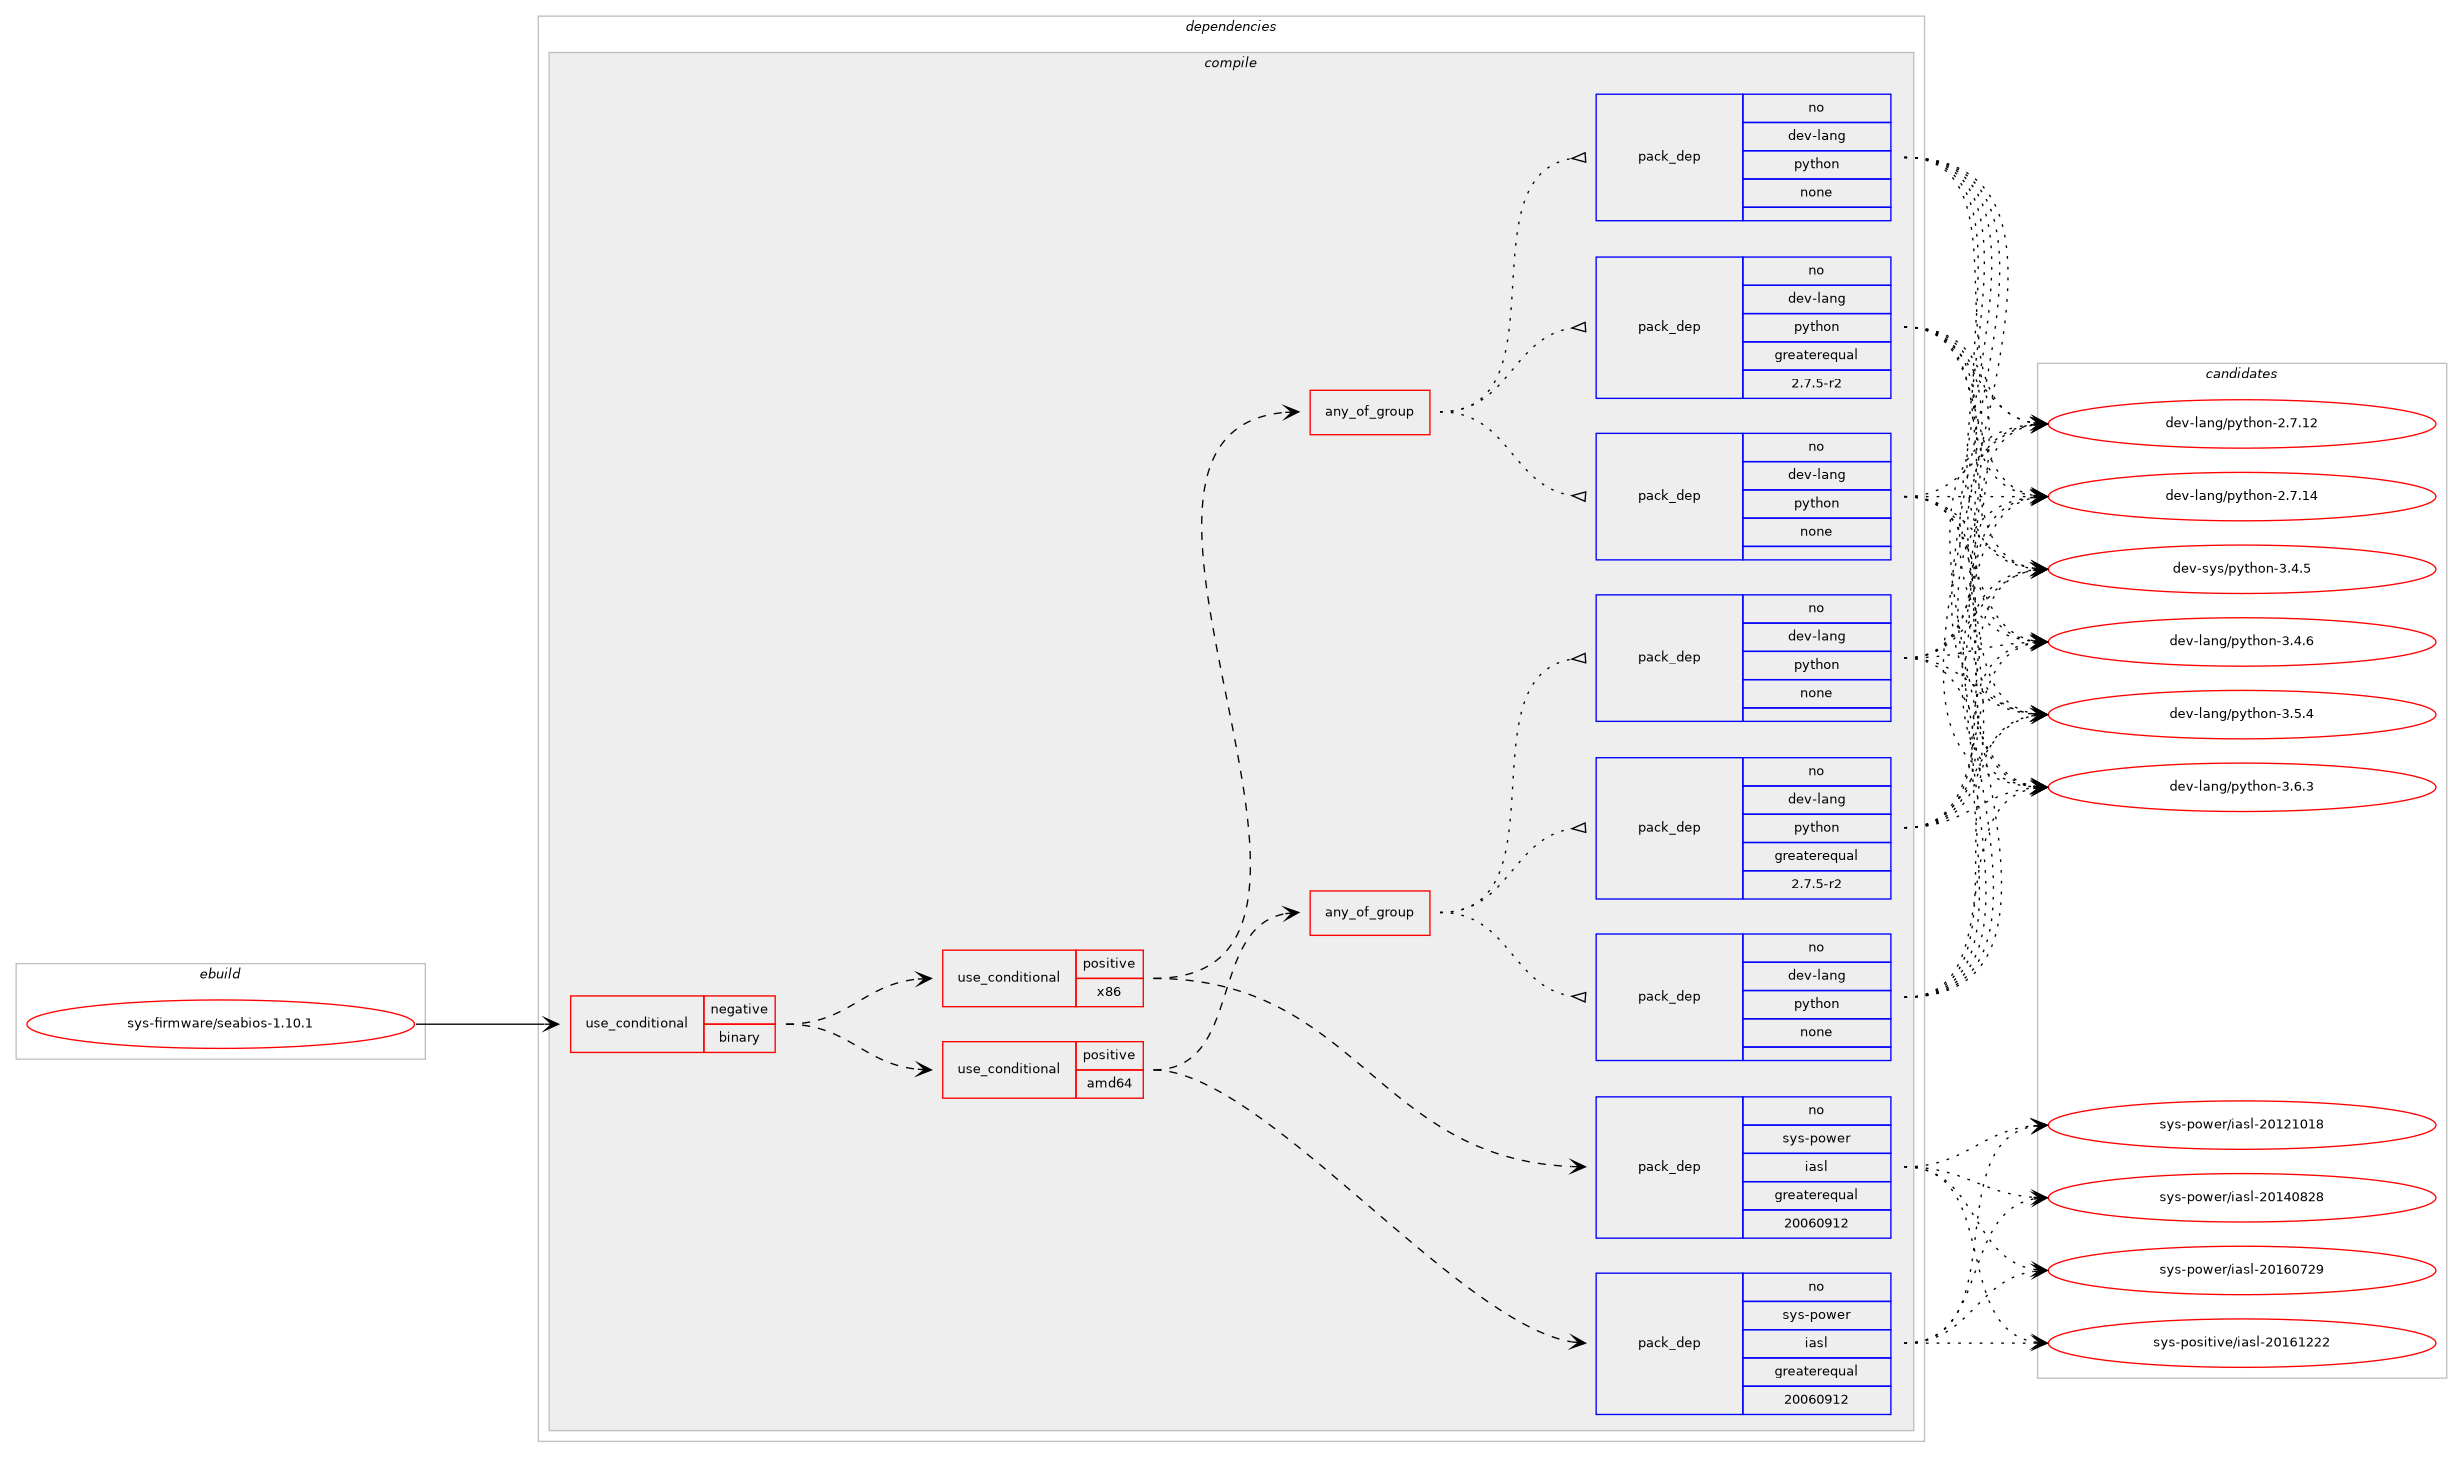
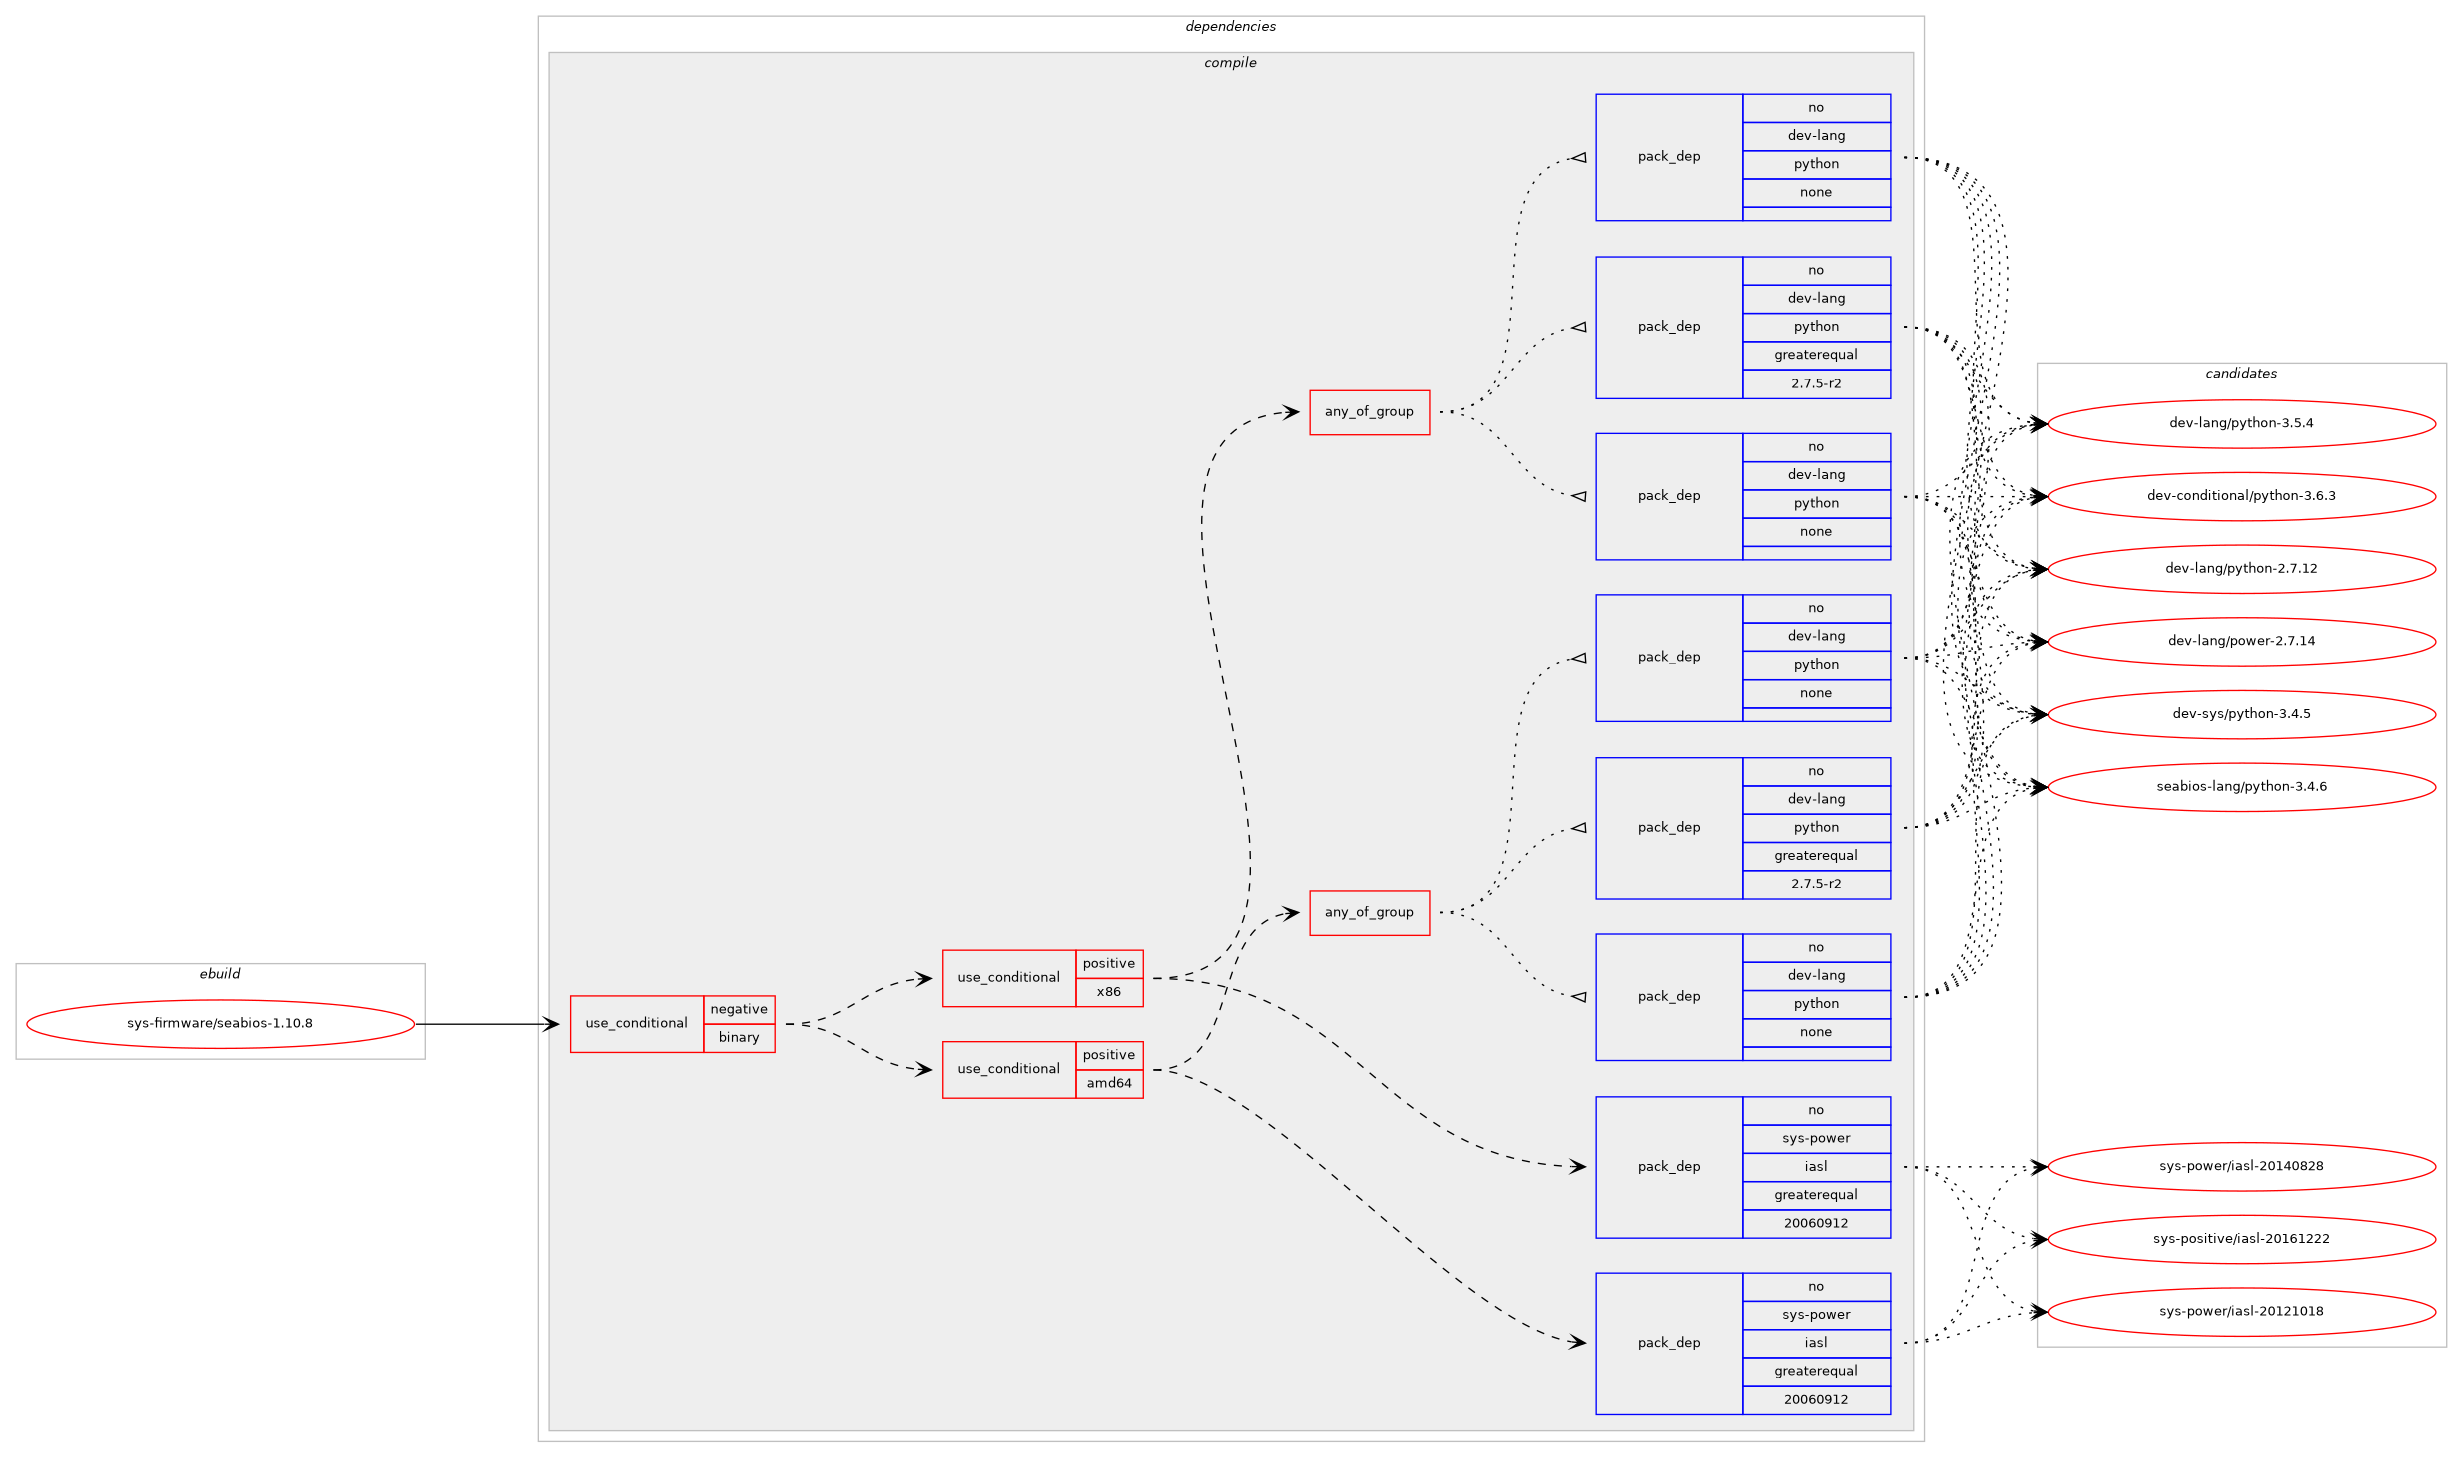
node "dev-lang/python-2.7.14": label "dev-lang/python-2.7.14" -> "dev-lang/power-2.7.14"
node "dev-lang/python-3.4.6": label "dev-lang/python-3.4.6" -> "seabios-lang/python-3.4.6"
node "dev-lang/python-3.6.3": label "dev-lang/python-3.6.3" -> "dev-conditional/python-3.6.3"
node "sys-firmware/seabios-1.10.1": label "sys-firmware/seabios-1.10.1" -> "sys-firmware/seabios-1.10.8"
node "sys-power/iasl-20160729": removed
